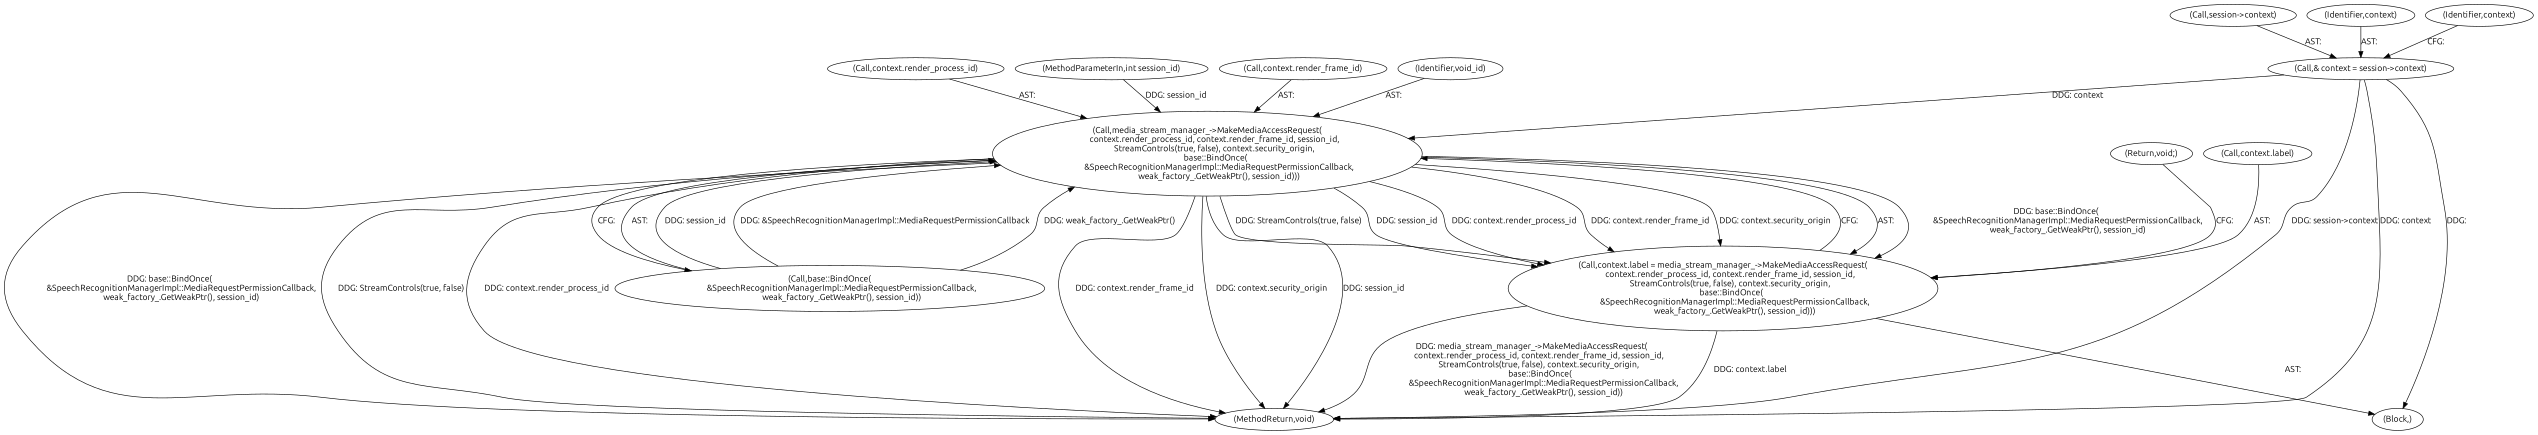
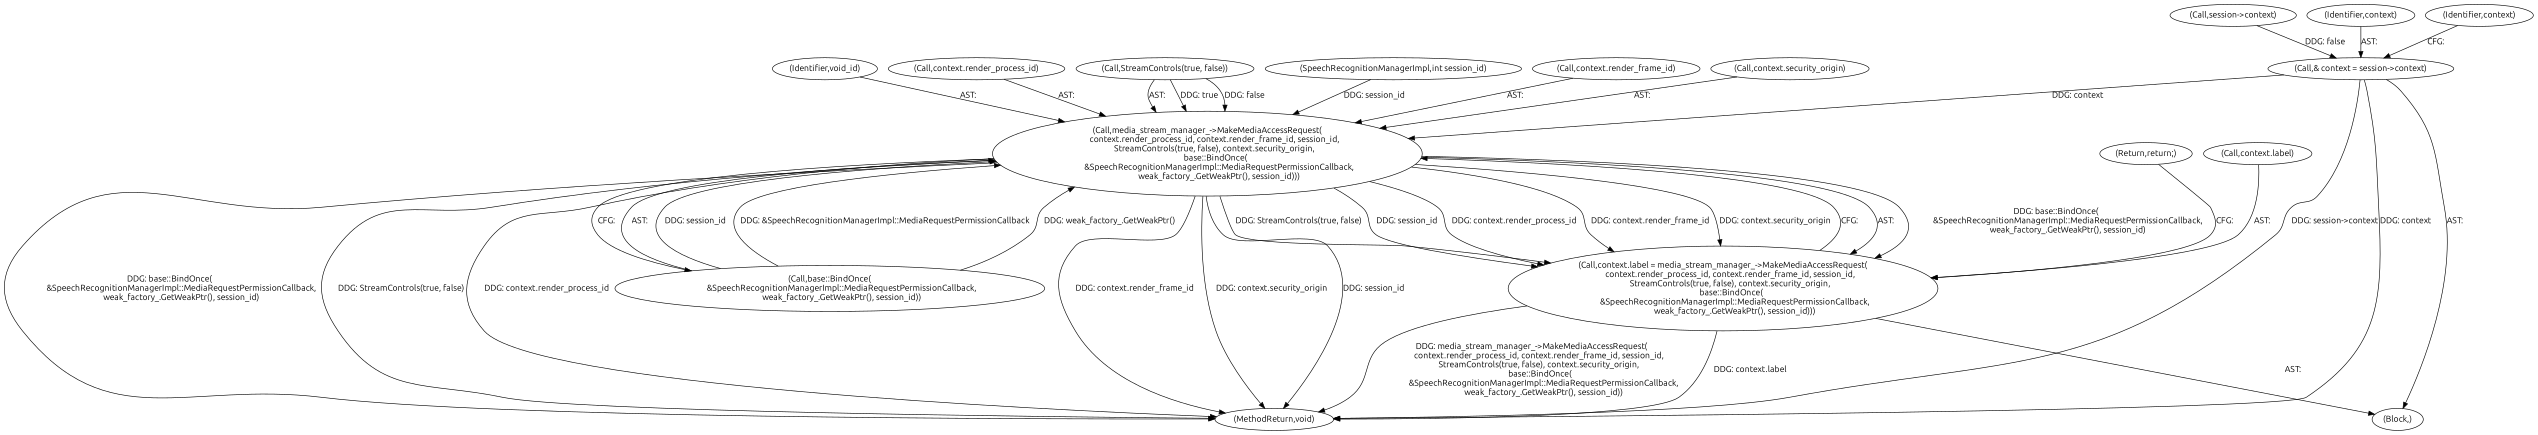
edge "(Call,session->context)" -> "(Call,& context = session->context)": label "AST: " -> "DDG: false"
node "(MethodParameterIn,int session_id)": label "(MethodParameterIn,int session_id)" -> "(SpeechRecognitionManagerImpl,int session_id)"
node "(Call,StreamControls(true, false))": added
node "(Call,context.security_origin)": added
node "(Return,void;)": label "(Return,void;)" -> "(Return,return;)"
edge "(Call,& context = session->context)" -> "(Block,)": label "DDG: " -> "AST: "
